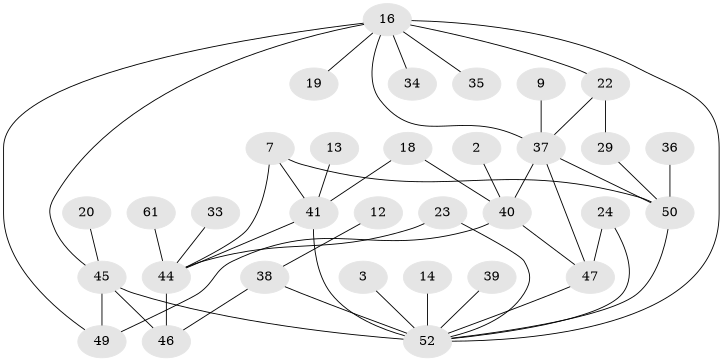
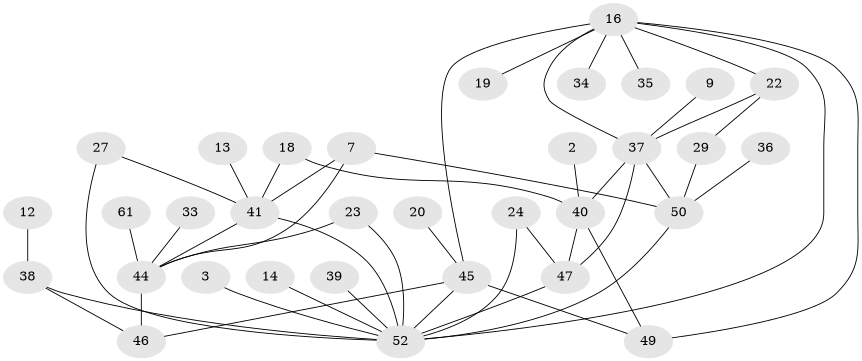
node "27": added
